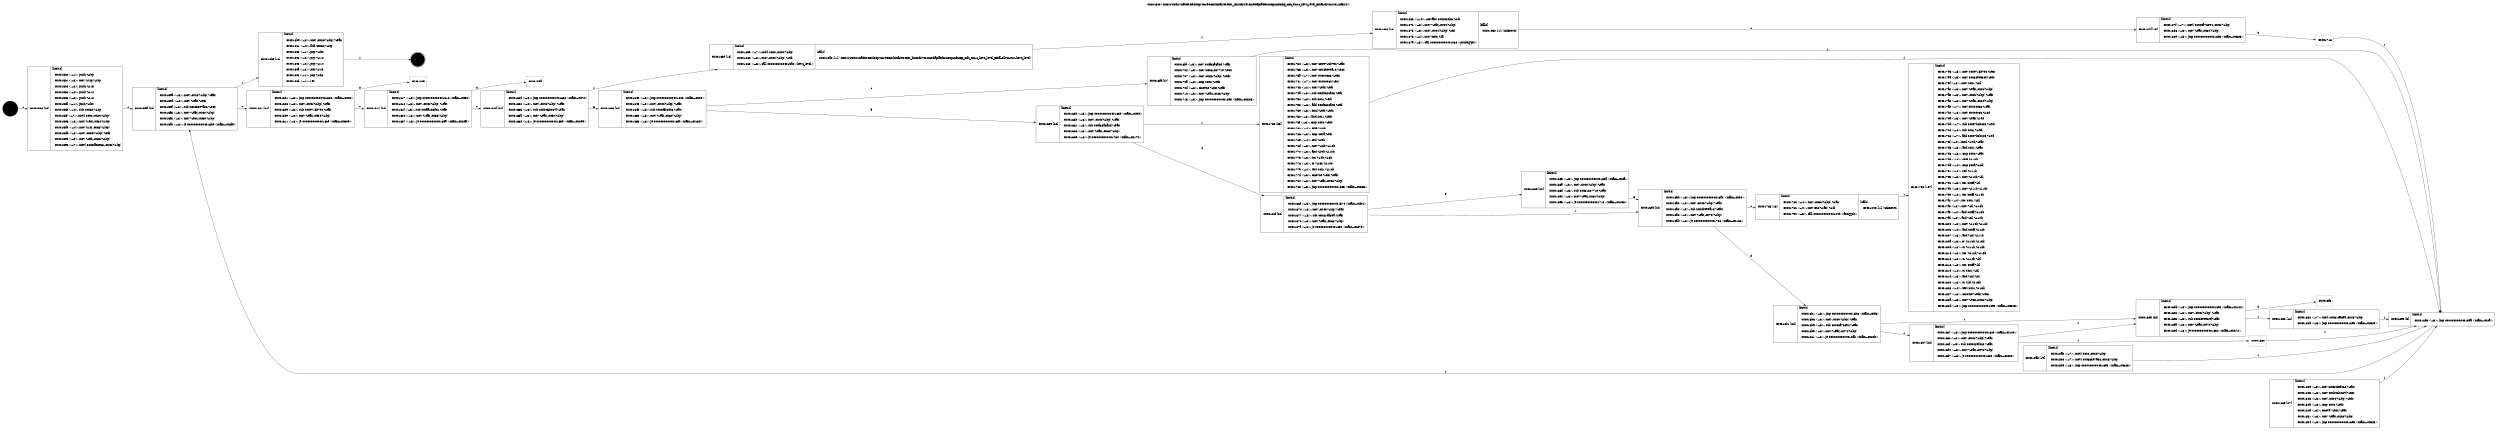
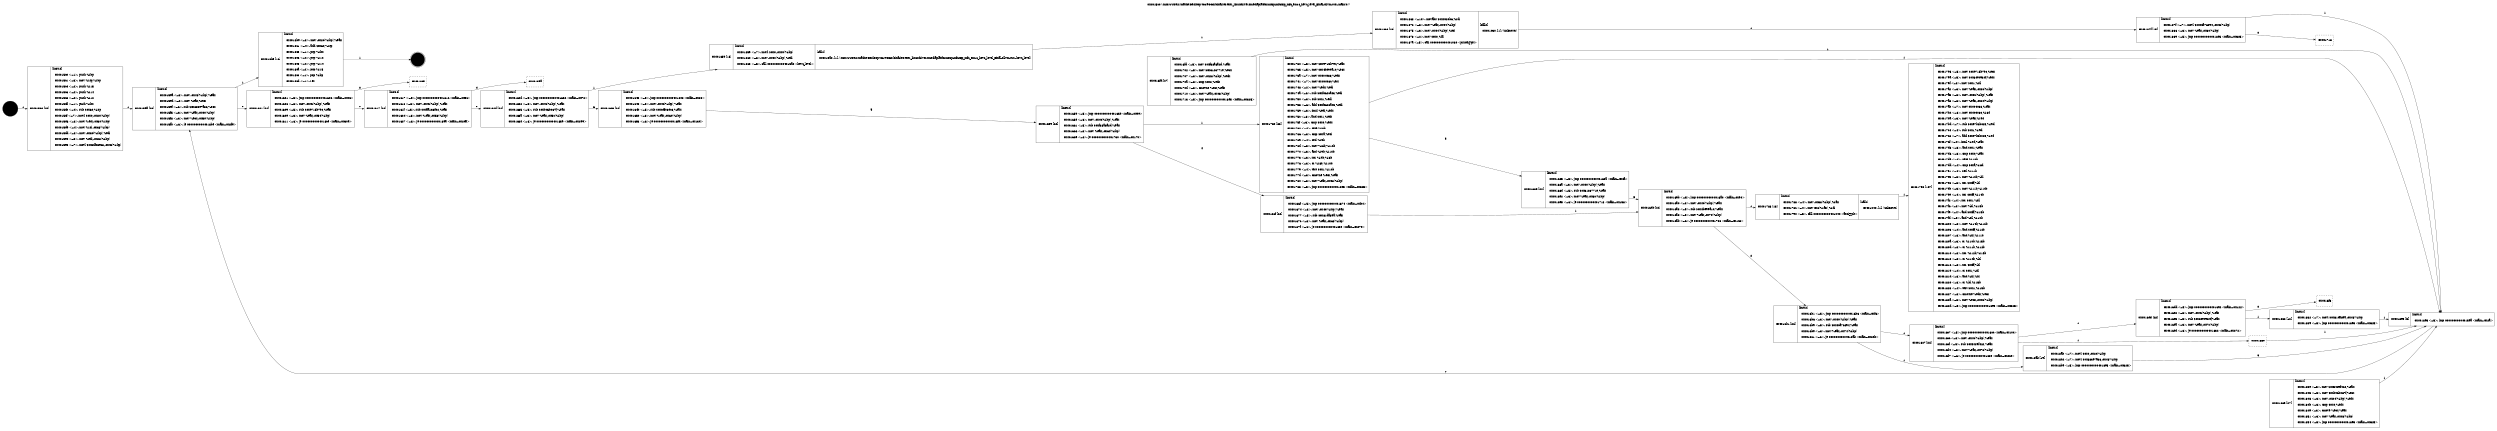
edge "0x401643 [22]" -> "0x4016fd [27]": removed, label "1"
edge "0x401718" -> "0x4018e5 [5]": now "0x40187f [15]" -> "0x4018e5 [5]"
edge "0x40166f [22]" -> "0x401685 [22]": now "0x401730 [88]" -> "0x401685 [22]"
edge "0x4016b1 [22]" -> "0x4016dd [22]": now "0x4016b1 [22]" -> "0x4018ab [19]"
edge "0x4018ab [19]" -> "0x4018e5 [5]": label " 1" -> " 6"
